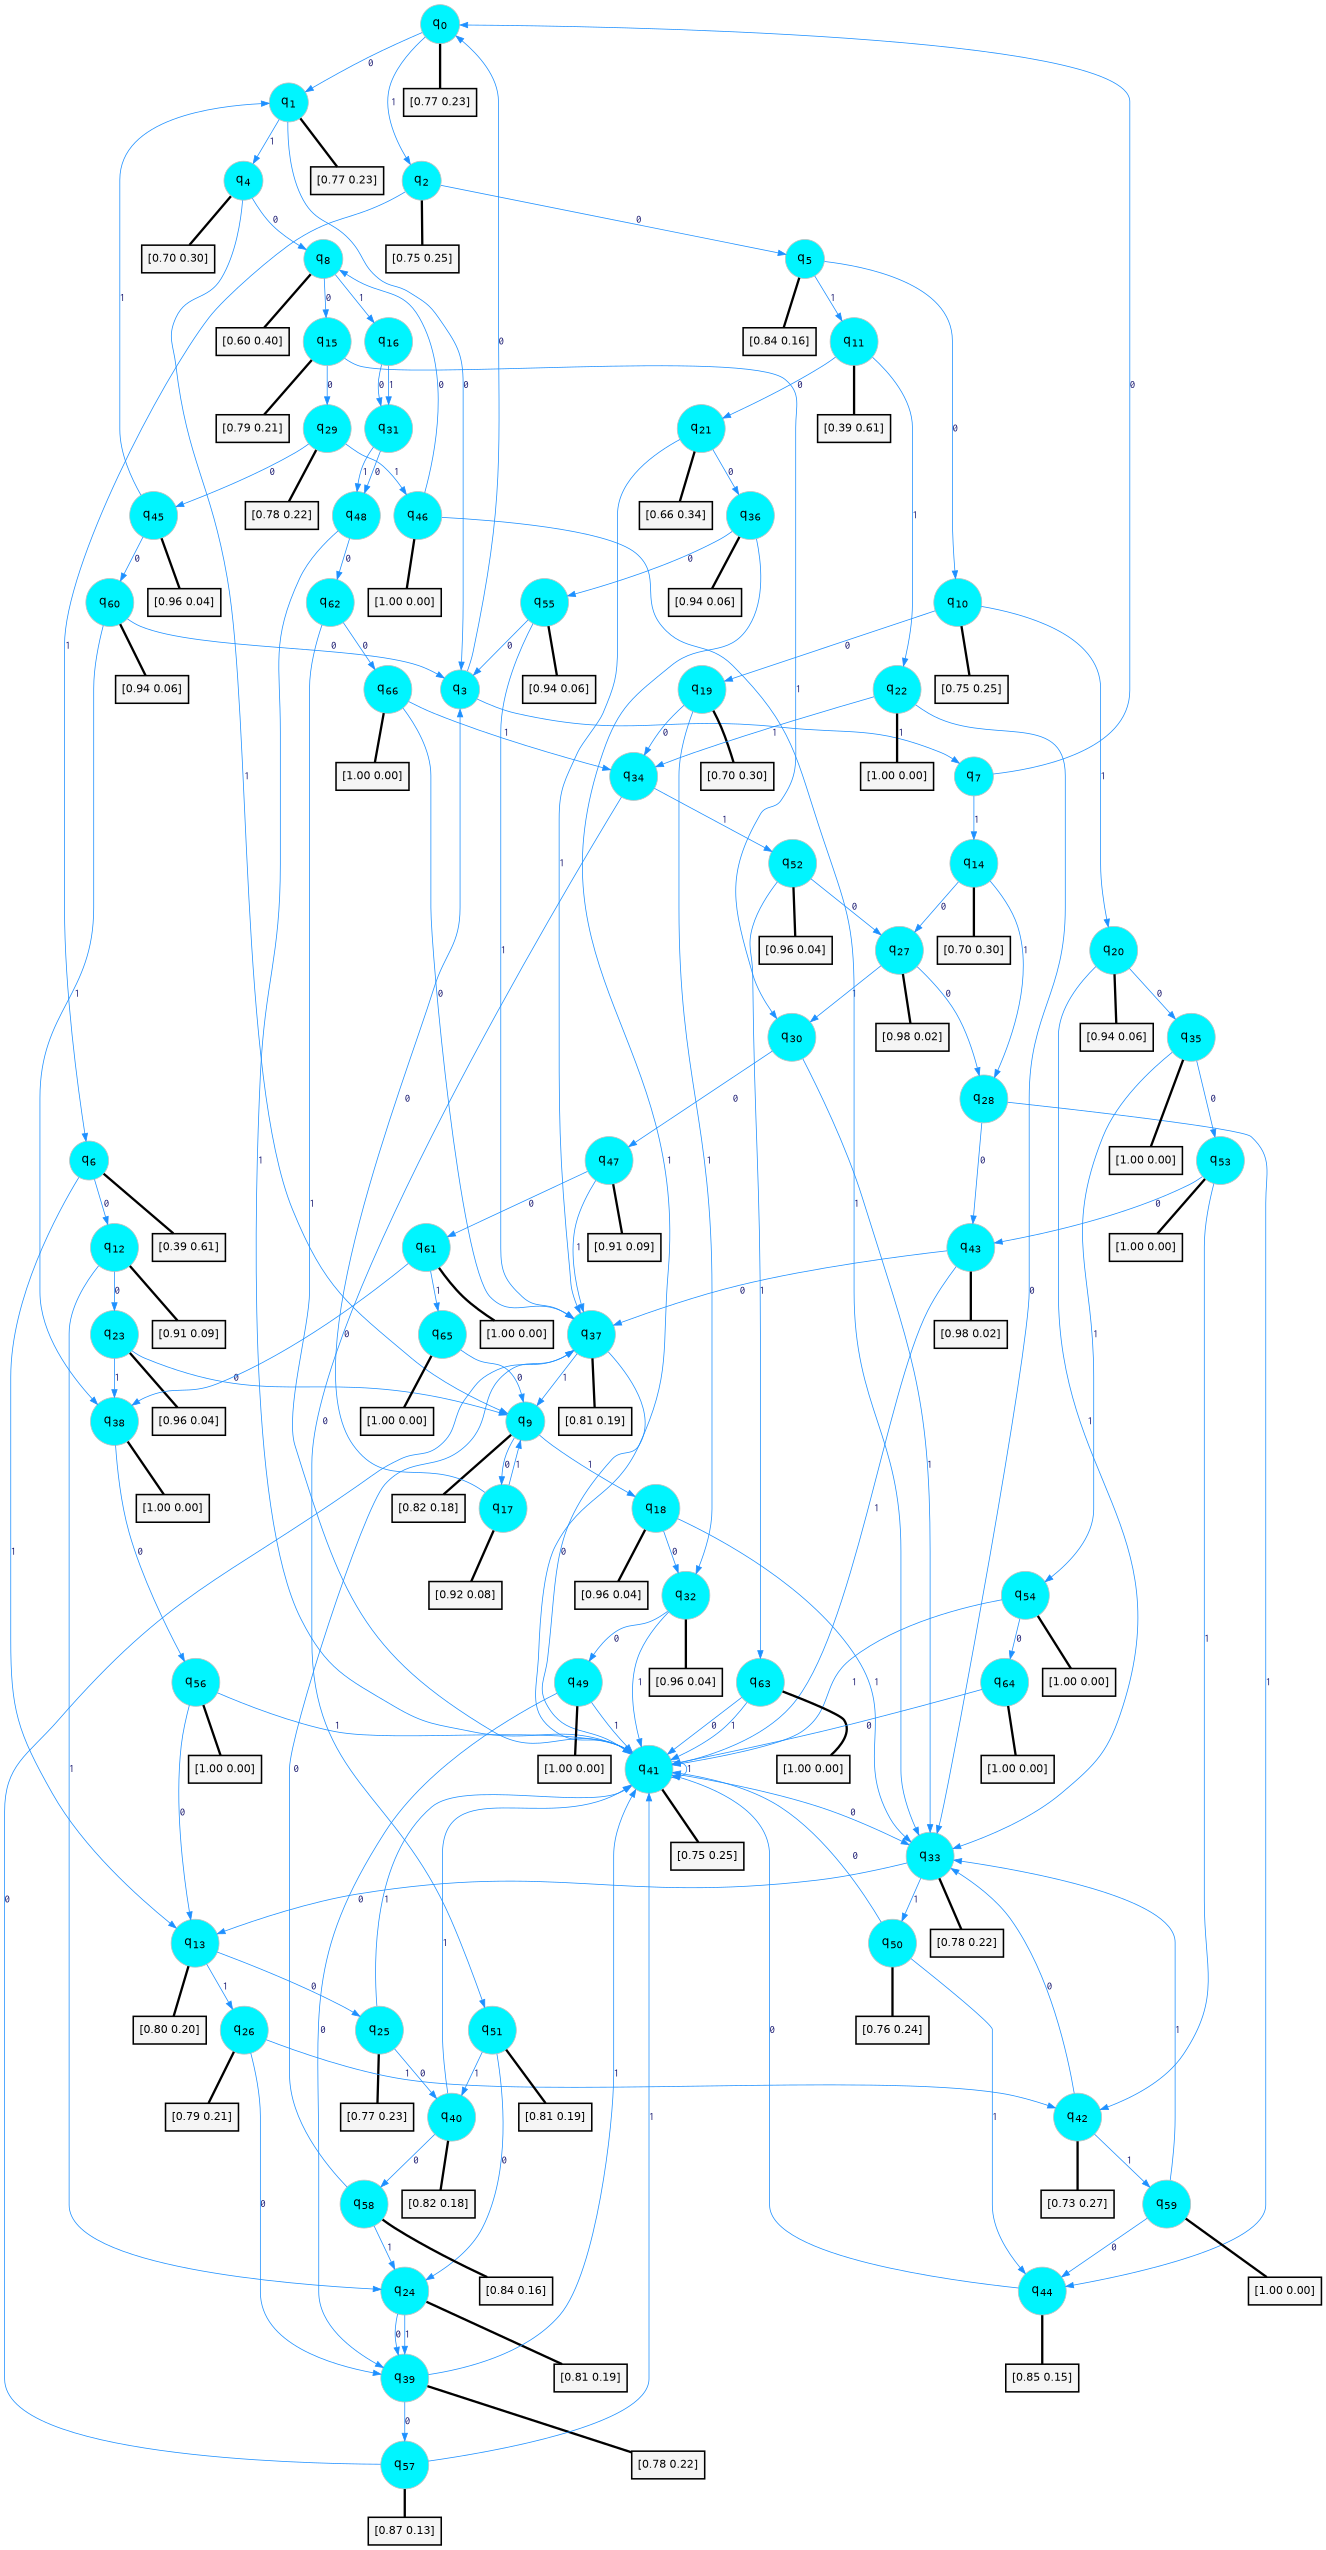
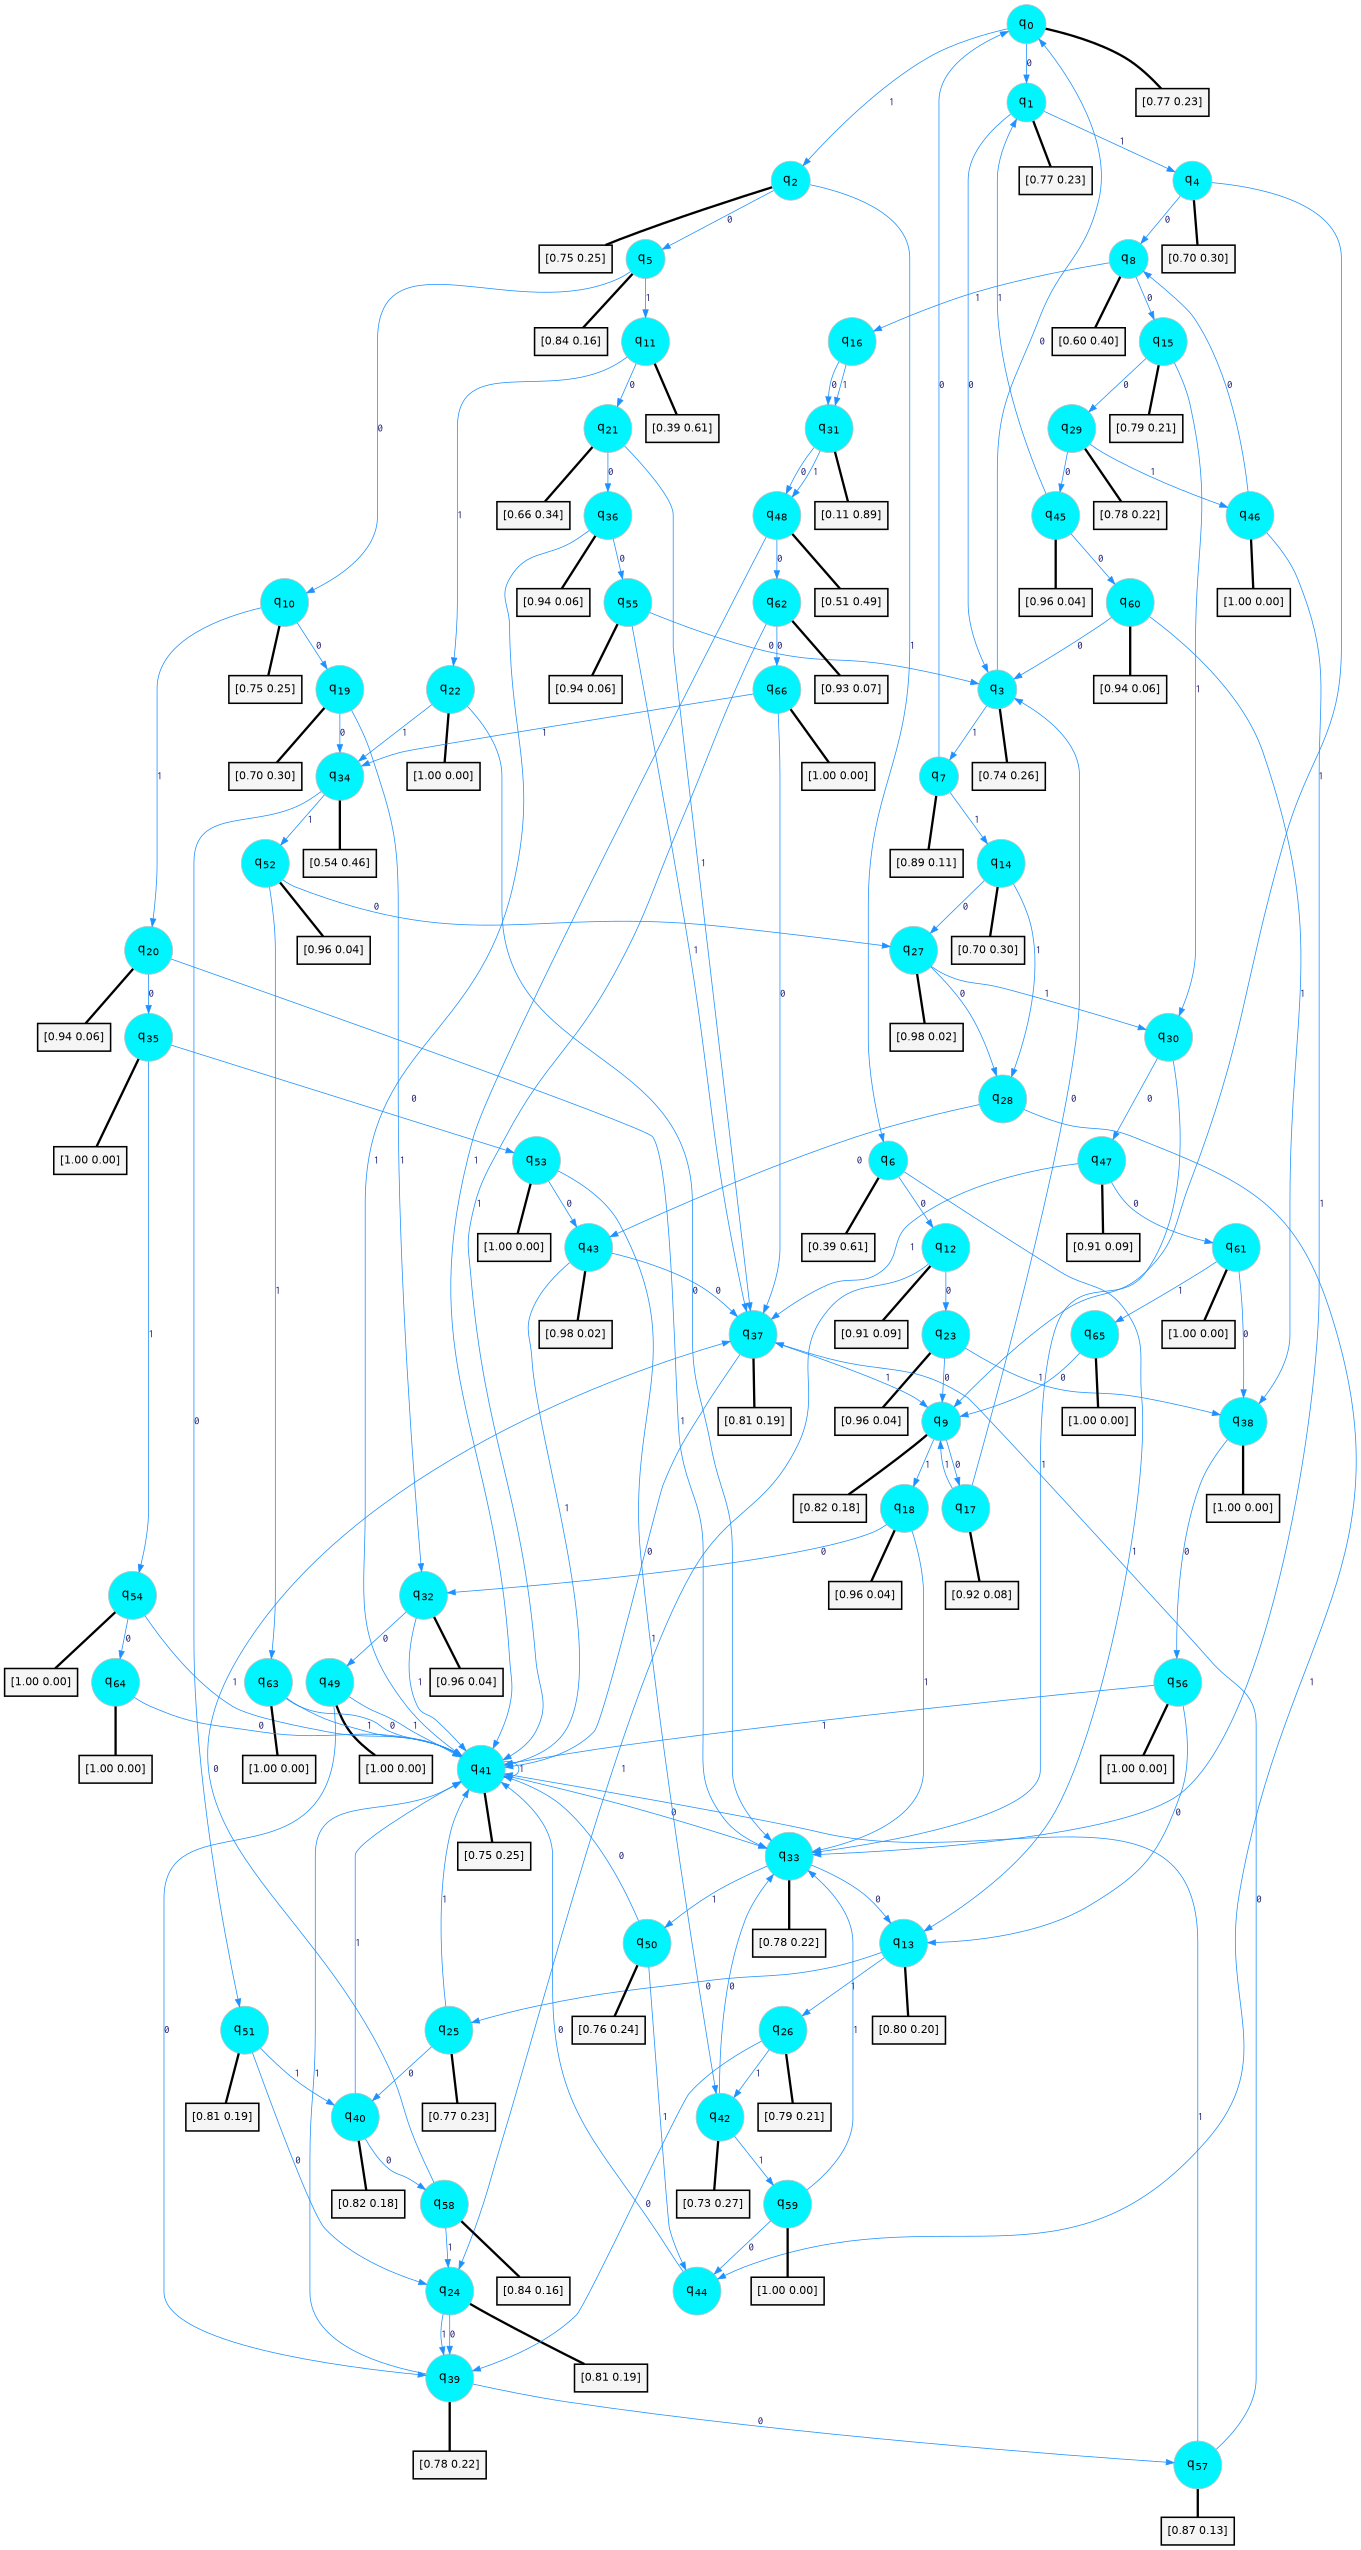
node "[0.11 0.89]": added
node "[0.51 0.49]": added
node "[0.93 0.07]": added
node "[0.74 0.26]": added
node "[0.54 0.46]": added
node "[0.89 0.11]": added
node "[0.85 0.15]": removed
